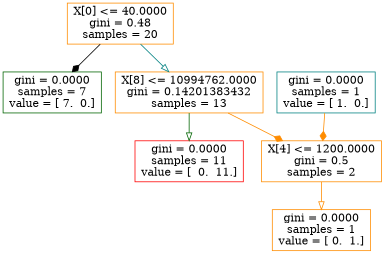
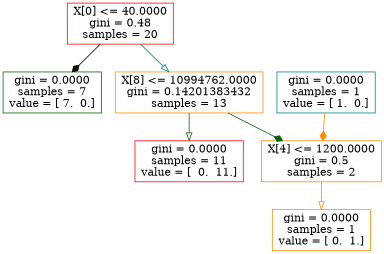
node "X[0] <= 40.0000 gini = 0.48 samples = 20": color darkorange -> red
edge "X[8] <= 10994762.0000 gini = 0.14201383432 samples = 13" -> "X[4] <= 1200.0000 gini = 0.5 samples = 2": color darkorange -> darkgreen
